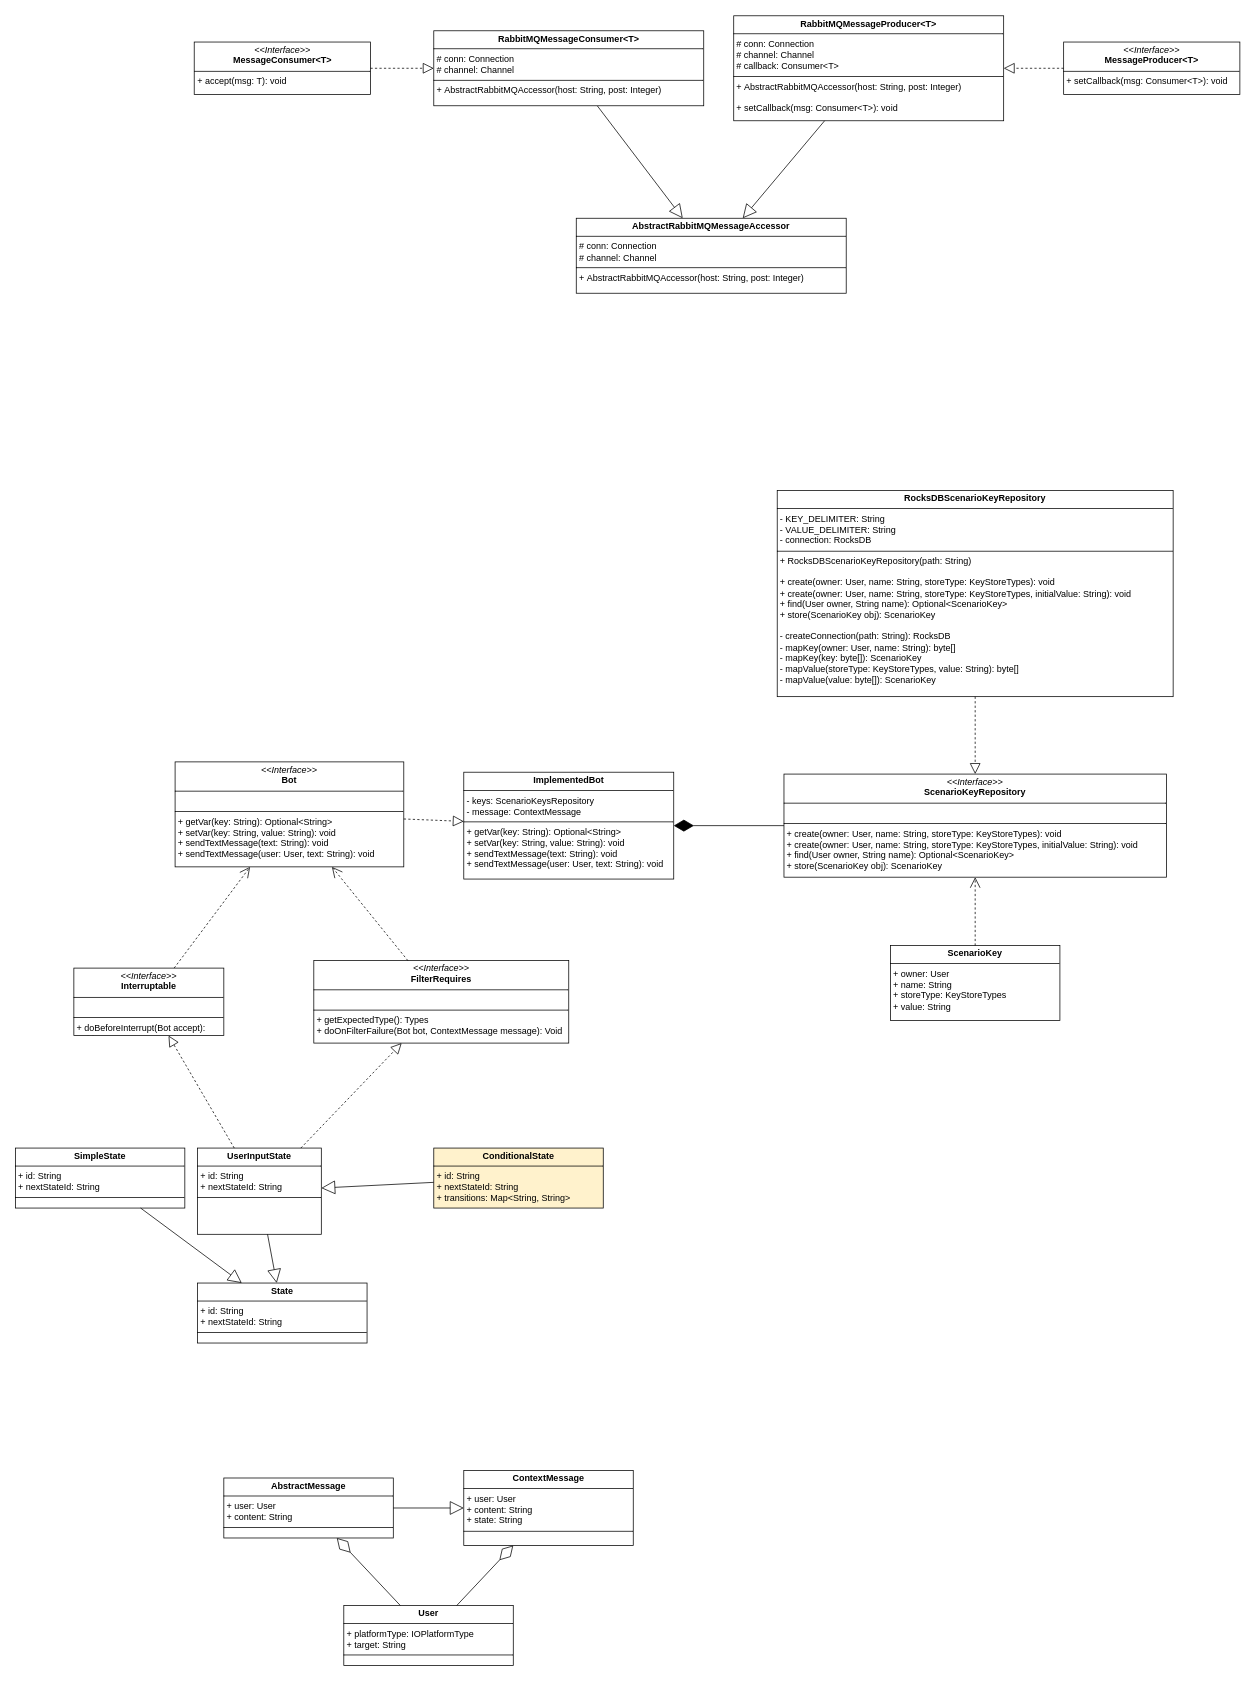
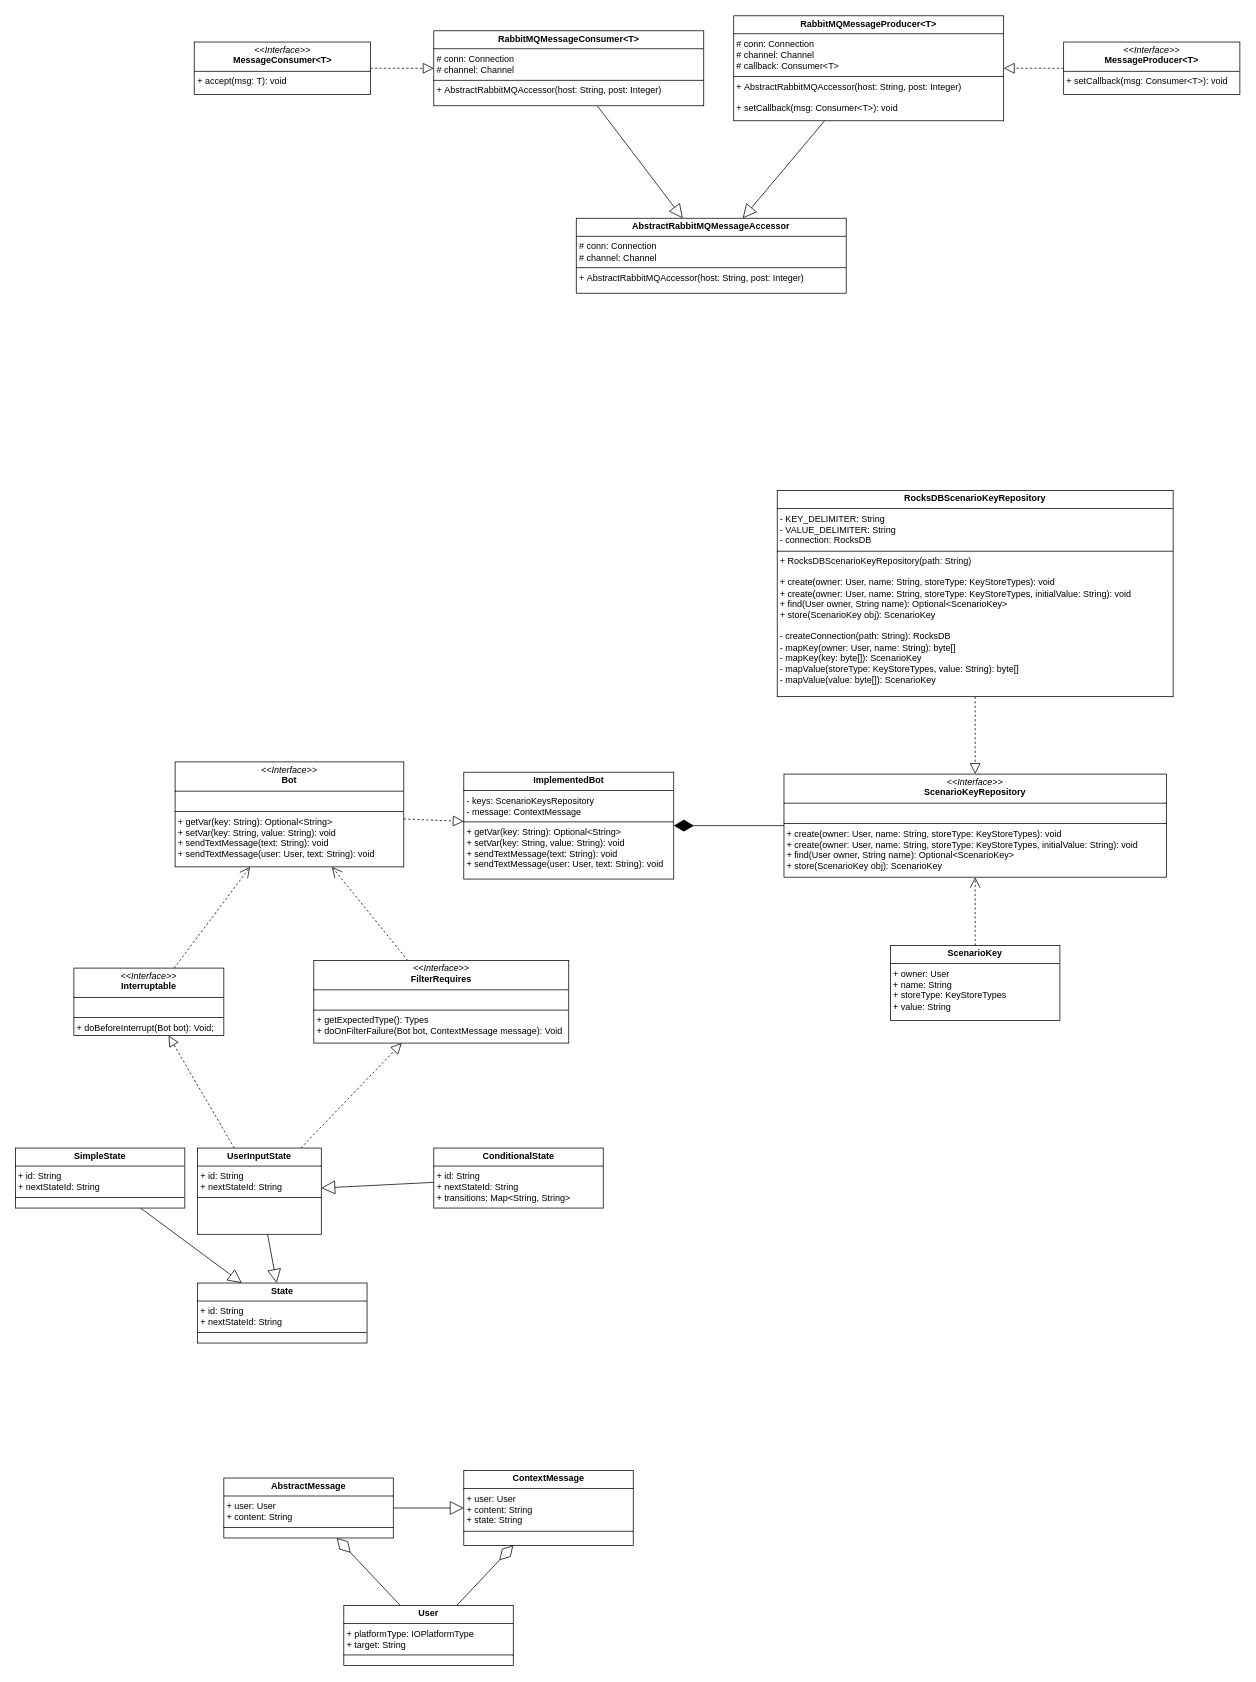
node "<<Interface>> Interruptable + doBeforeInterrupt(Bot accept): Void;": label "<<Interface>> Interruptable + doBeforeInterrupt(Bot accept): Void;" -> "<<Interface>> Interruptable + doBeforeInterrupt(Bot bot): Void;"
node "ConditionalState + id: String + nextStateId: String + transitions: Map<String, String>": fillcolor #fff2cc -> #ffffff
